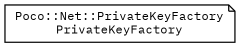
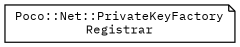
node "Poco::Net::PrivateKeyFactory PrivateKeyFactory": label "Poco::Net::PrivateKeyFactory PrivateKeyFactory" -> "Poco::Net::PrivateKeyFactory Registrar"
